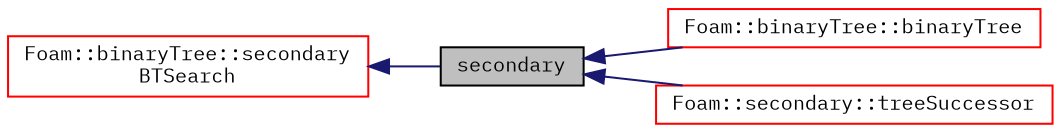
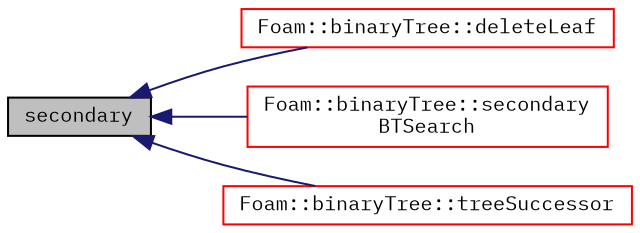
node "Foam::binaryTree::binaryTree": label "Foam::binaryTree::binaryTree" -> "Foam::binaryTree::deleteLeaf"
edge "secondary" -> "Foam::binaryTree::secondary BTSearch": reversed
node "Foam::secondary::treeSuccessor": label "Foam::secondary::treeSuccessor" -> "Foam::binaryTree::treeSuccessor"
